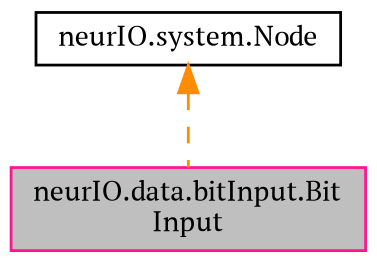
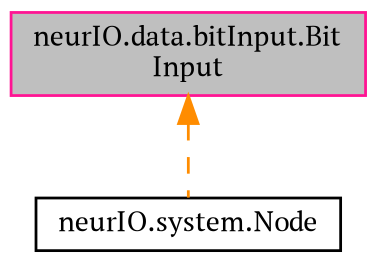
edge "neurIO.data.bitInput.Bit Input" -> "neurIO.system.Node": reversed
